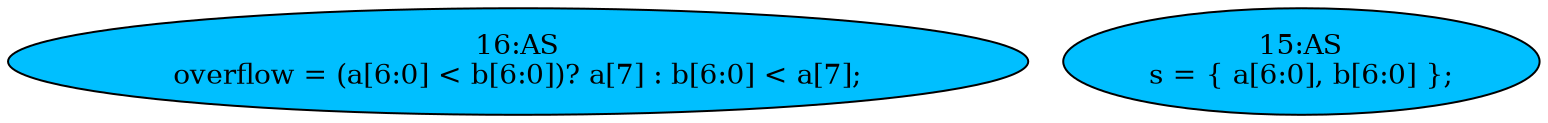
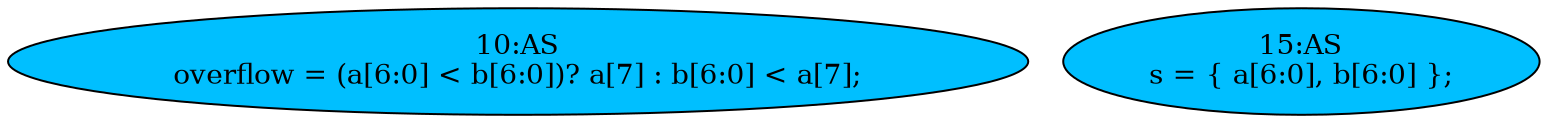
node "16:AS overflow = (a[6:0] < b[6:0])? a[7] : b[6:0] < a[7];": label "16:AS overflow = (a[6:0] < b[6:0])? a[7] : b[6:0] < a[7];" -> "10:AS overflow = (a[6:0] < b[6:0])? a[7] : b[6:0] < a[7];"
